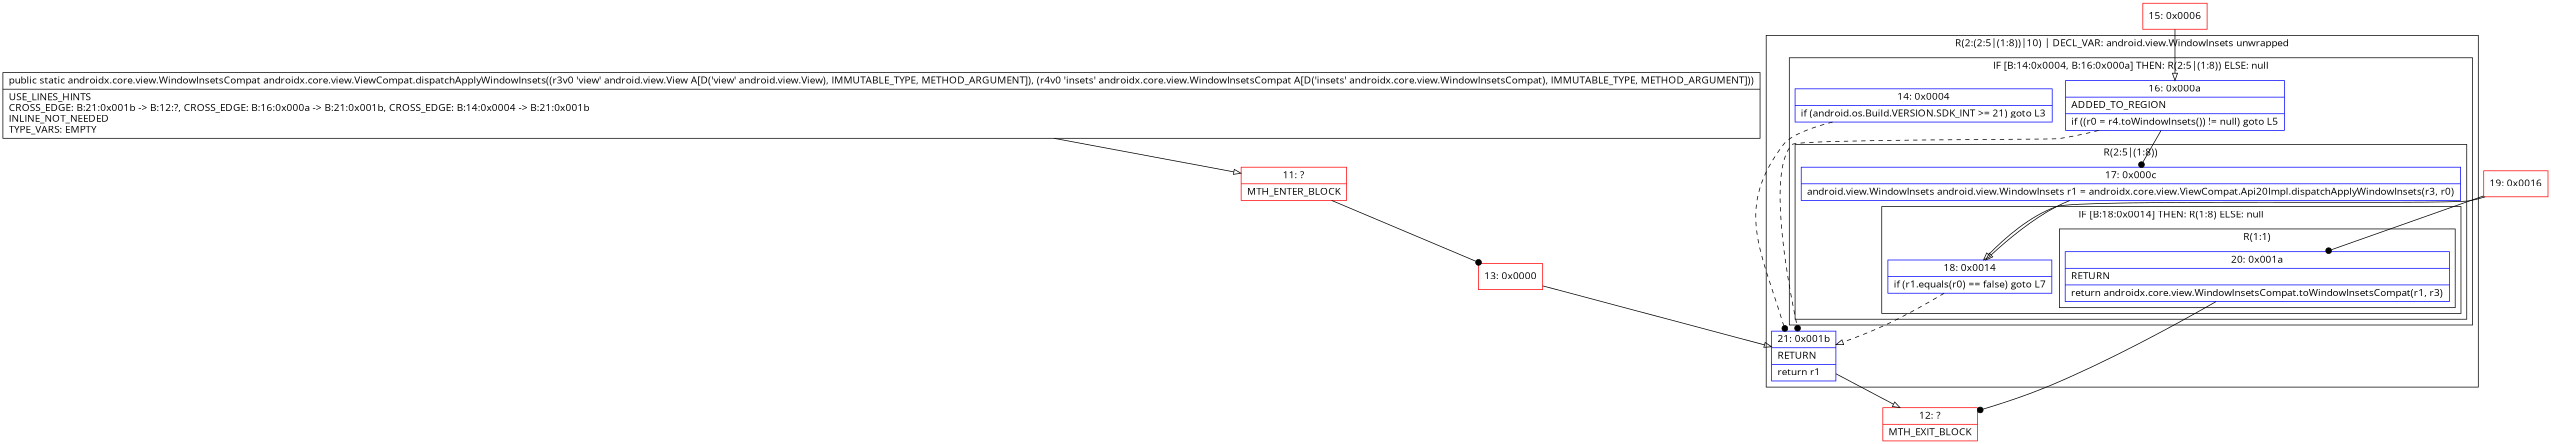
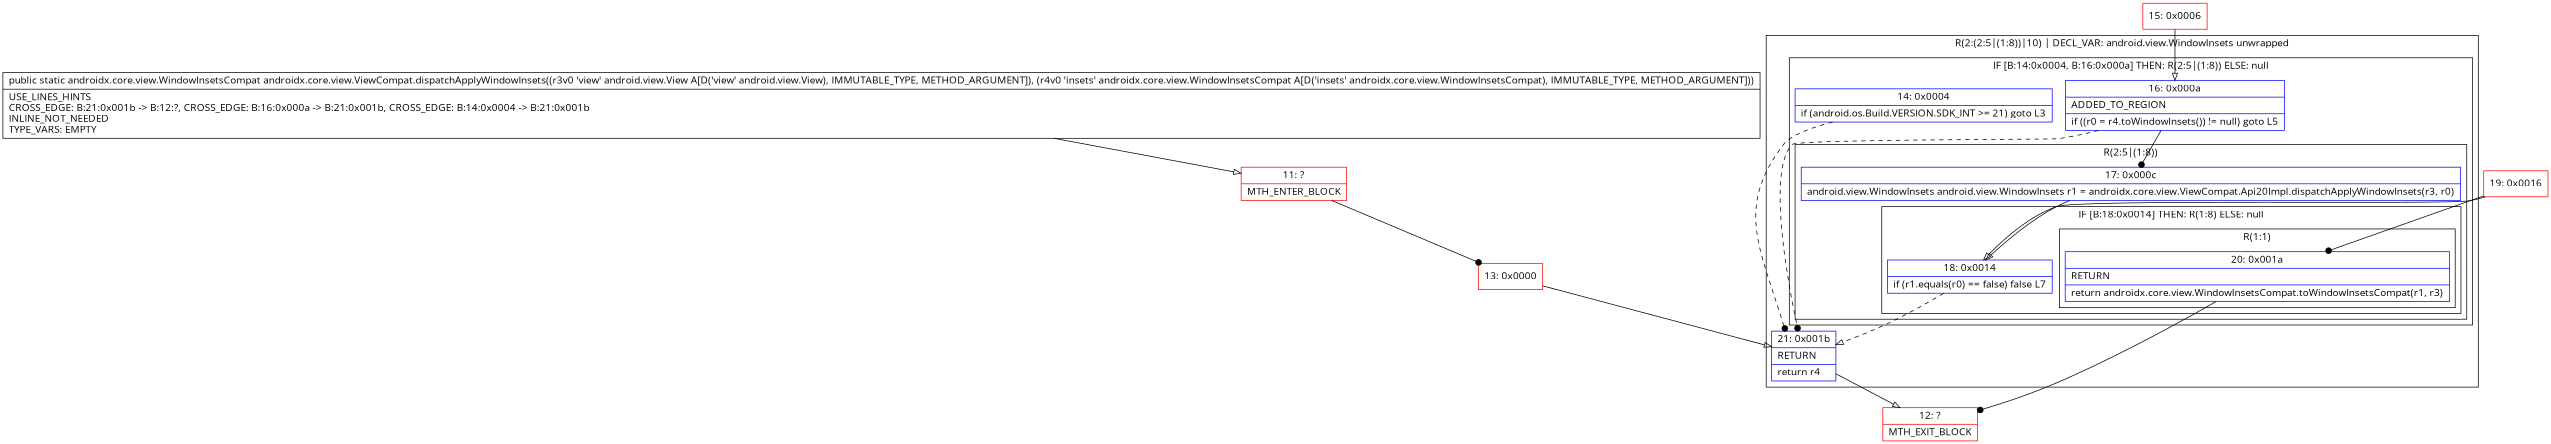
node "18: 0x0014": text "if (r1.equals(r0) == false) goto L7" -> "if (r1.equals(r0) == false) false L7"
node "21: 0x001b": text "return r1" -> "return r4"
